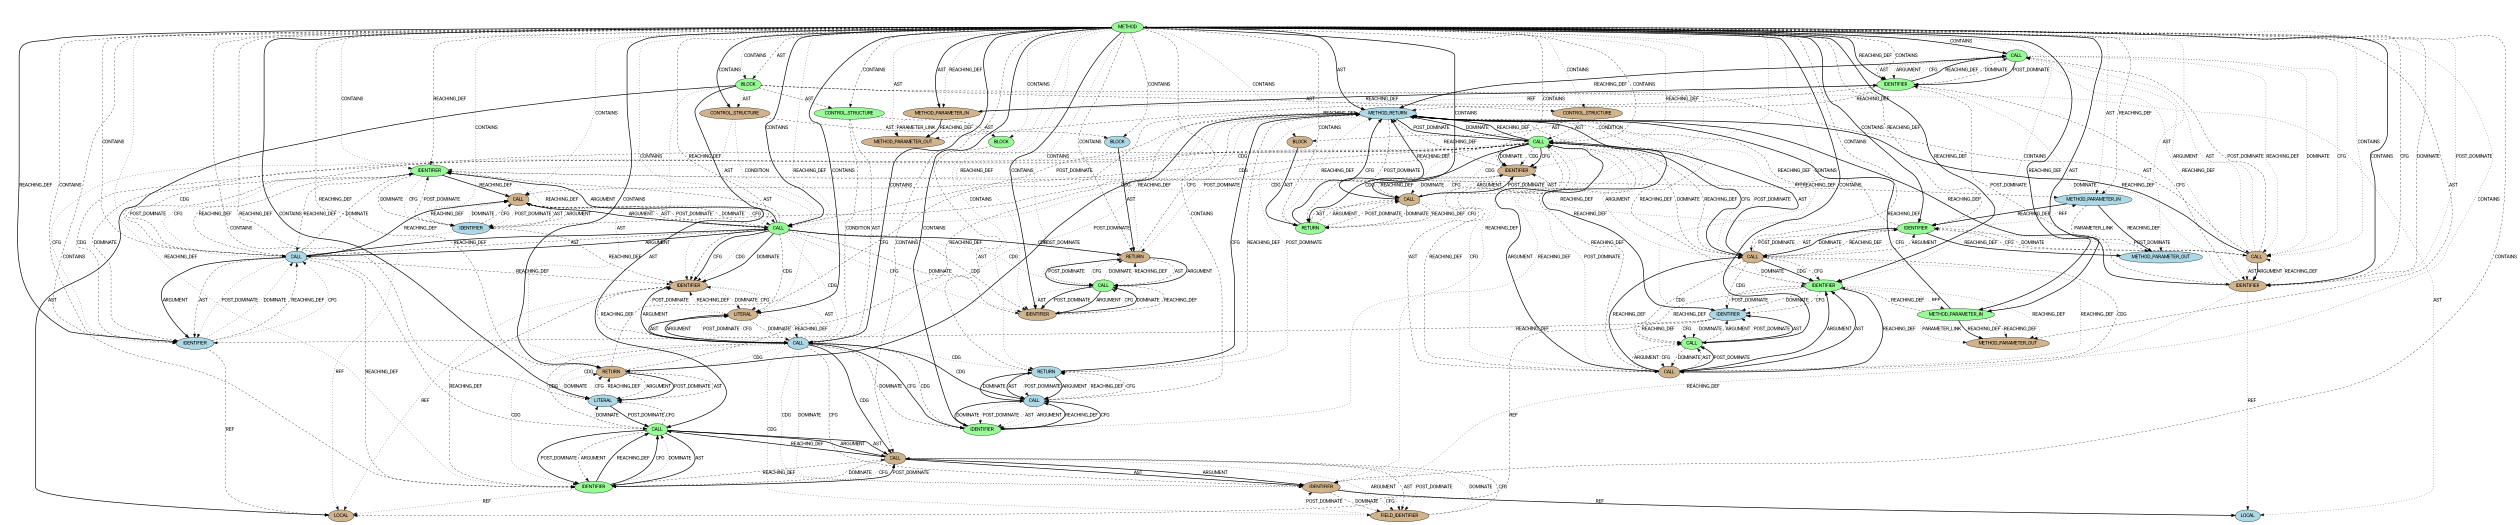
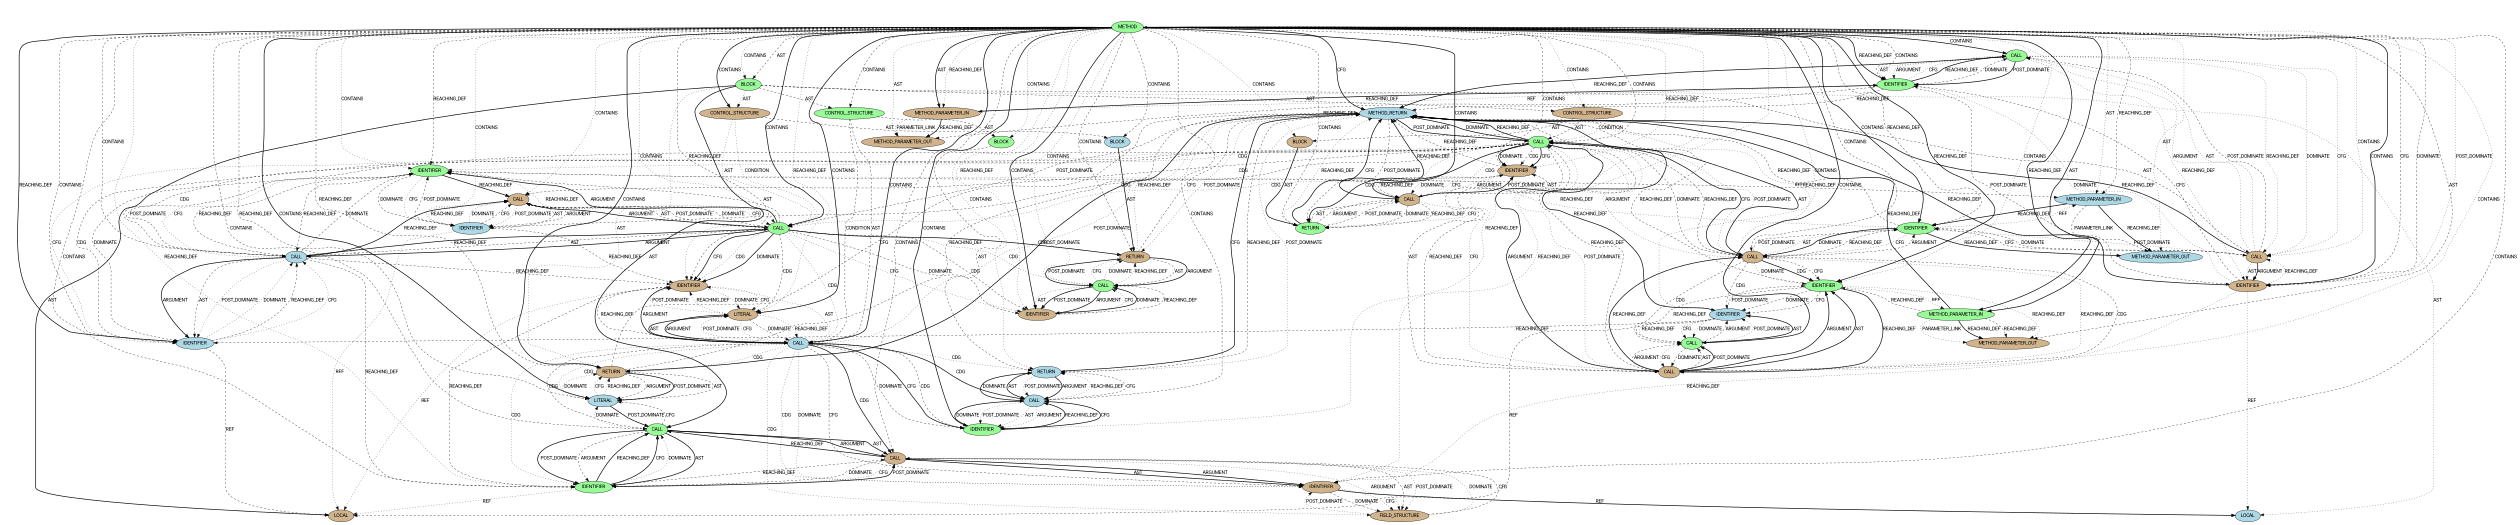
edge "METHOD" -> "METHOD_RETURN": label "AST" -> "CFG"
node "FIELD_IDENTIFIER": label "FIELD_IDENTIFIER" -> "FIELD_STRUCTURE"
